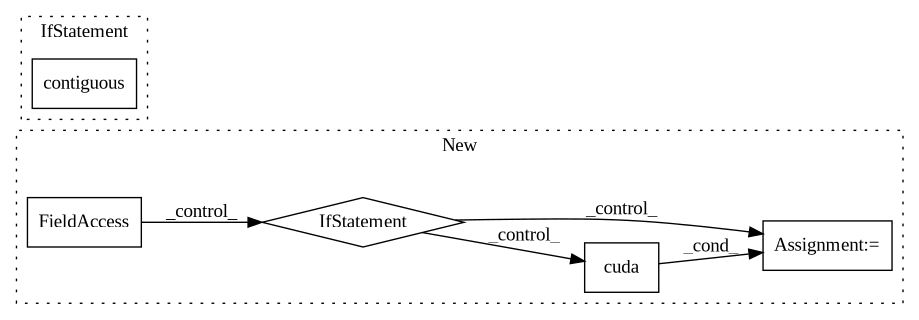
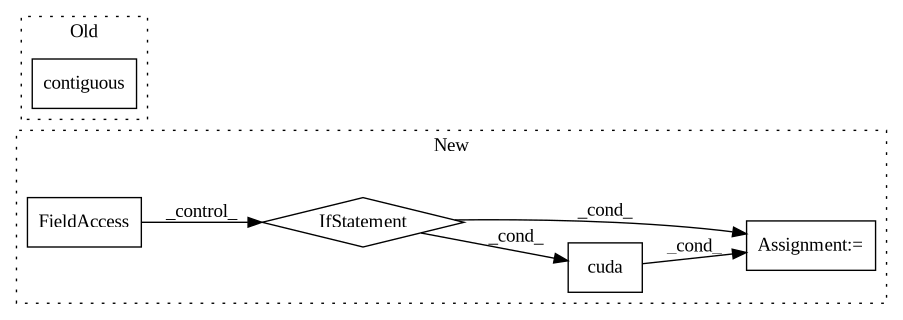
cluster "IfStatement": label "IfStatement" -> "Old"
edge "IfStatement" -> "Assignment:=": label "_control_" -> "_cond_"
edge "IfStatement" -> "cuda": label "_control_" -> "_cond_"
